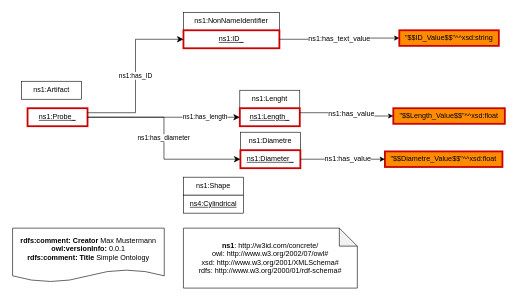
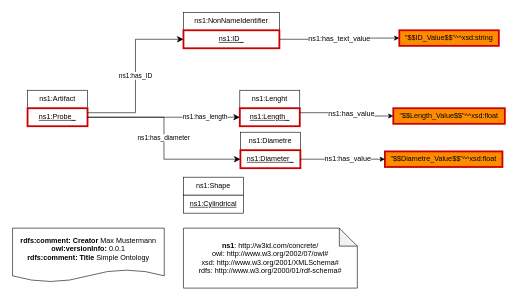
node "ns1:Artifact": moved (51, 90) -> (57, 99)
node "ns4:Cylindrical": label "ns4:Cylindrical" -> "ns1:Cylindrical"
